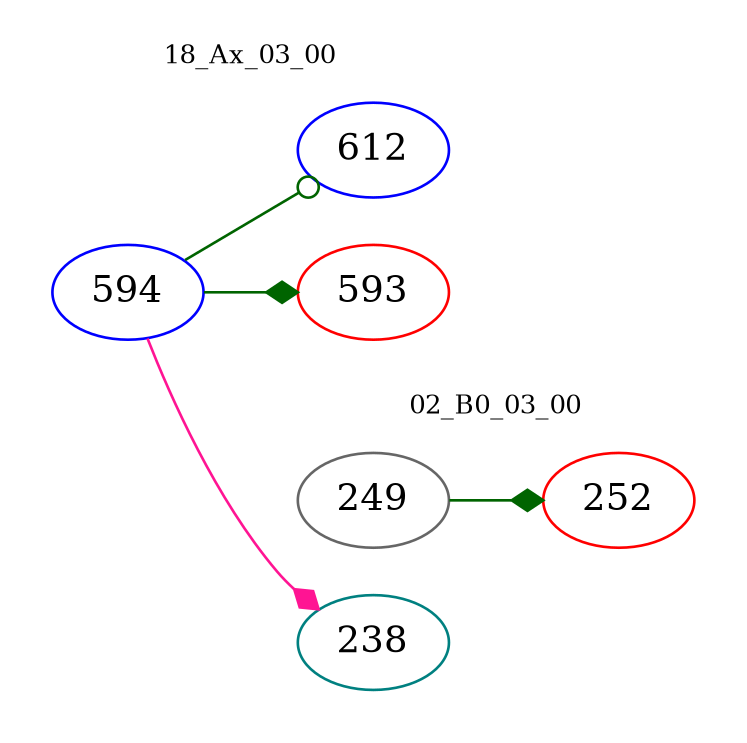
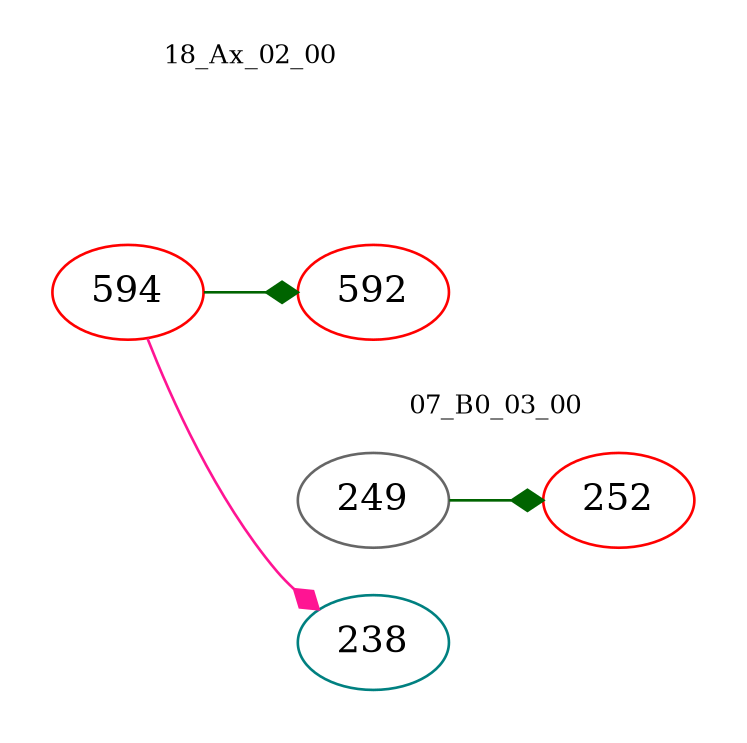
cluster "18_Ax_03_00": label "18_Ax_03_00" -> "18_Ax_02_00"
node "612": removed
node "594": color blue -> red
node "593": label "593" -> "592"
cluster "02_B0_03_00": label "02_B0_03_00" -> "07_B0_03_00"
